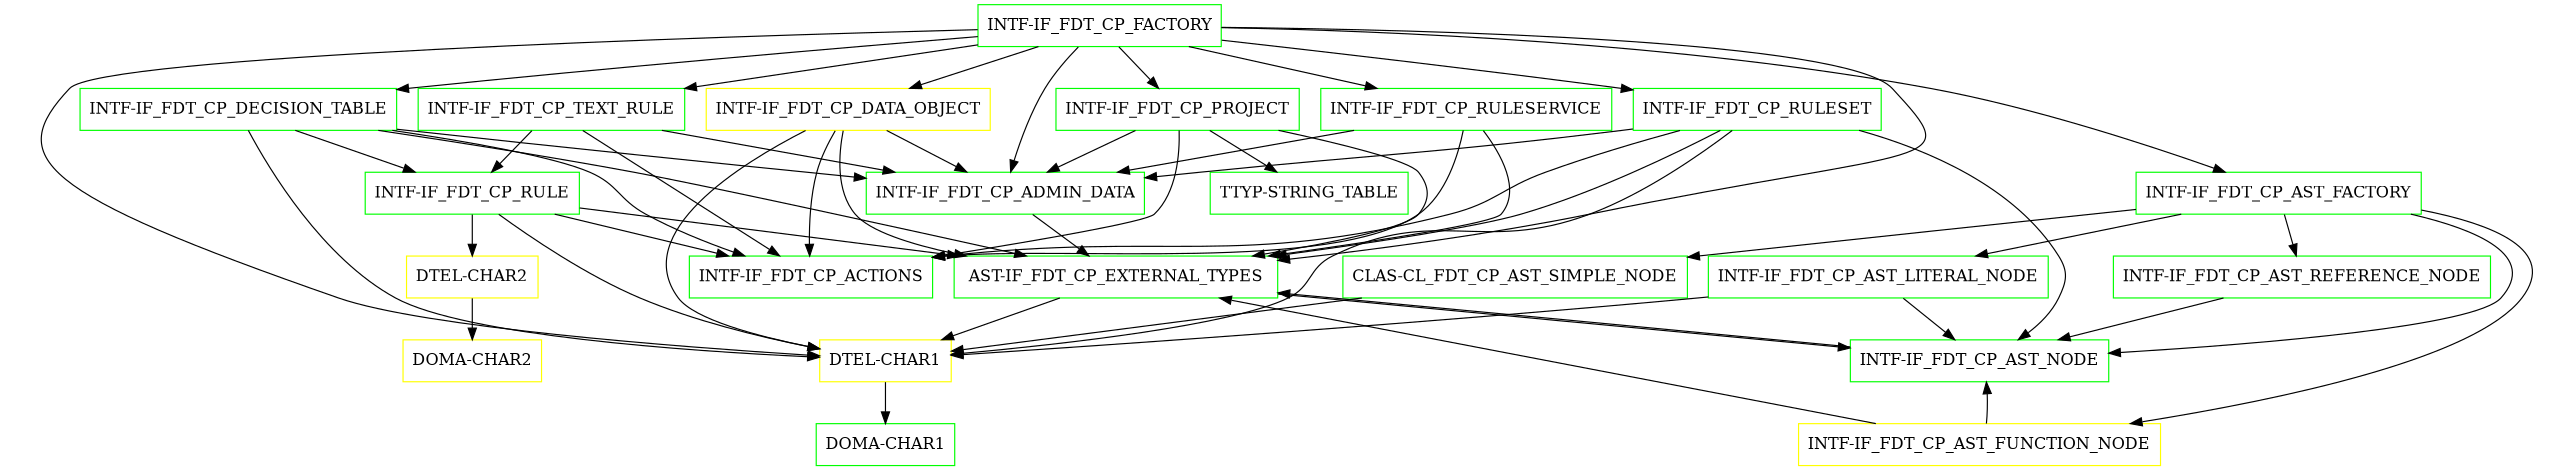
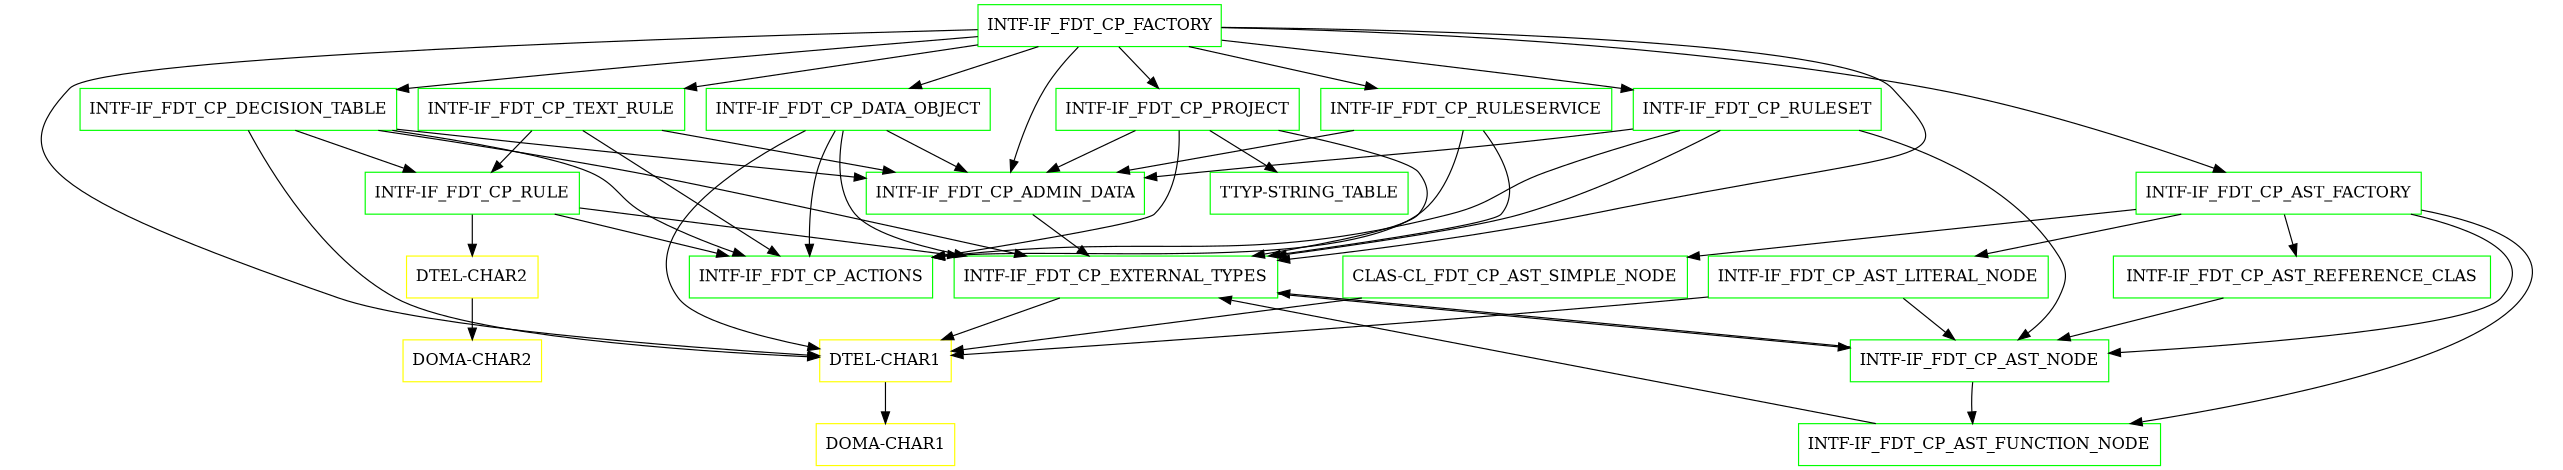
node "INTF-IF_FDT_CP_DATA_OBJECT": color yellow -> green
edge "INTF-IF_FDT_CP_RULESET" -> "DTEL-CHAR1": removed
node "AST-IF_FDT_CP_EXTERNAL_TYPES": label "AST-IF_FDT_CP_EXTERNAL_TYPES" -> "INTF-IF_FDT_CP_EXTERNAL_TYPES"
node "INTF-IF_FDT_CP_AST_REFERENCE_NODE": label "INTF-IF_FDT_CP_AST_REFERENCE_NODE" -> "INTF-IF_FDT_CP_AST_REFERENCE_CLAS"
edge "INTF-IF_FDT_CP_RULE" -> "DTEL-CHAR1": removed
edge "INTF-IF_FDT_CP_AST_FUNCTION_NODE" -> "INTF-IF_FDT_CP_AST_NODE": reversed
node "DOMA-CHAR1": color green -> yellow
node "INTF-IF_FDT_CP_AST_FUNCTION_NODE": color yellow -> green
